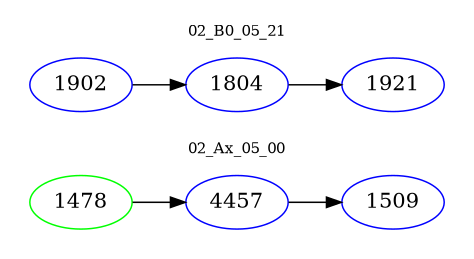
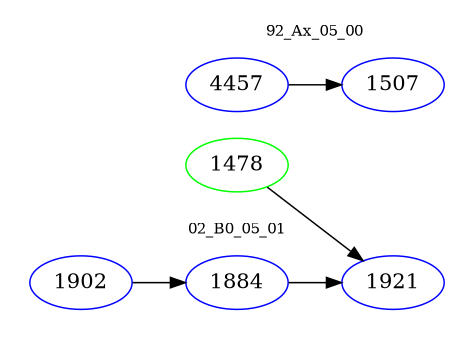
cluster "02_B0_05_21": label "02_B0_05_21" -> "02_B0_05_01"
node "1804": label "1804" -> "1884"
cluster "02_Ax_05_00": label "02_Ax_05_00" -> "92_Ax_05_00"
edge "1478" -> "4457": now "1478" -> "1921"
node "1509": label "1509" -> "1507"
